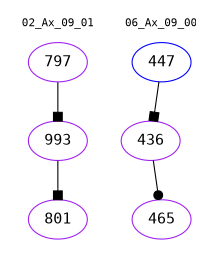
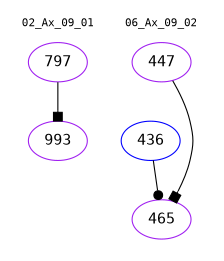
cluster "06_Ax_09_00": label "06_Ax_09_00" -> "06_Ax_09_02"
node "447": color blue -> purple
edge "447" -> "436": now "447" -> "465"
node "436": color purple -> blue
node "801": removed
